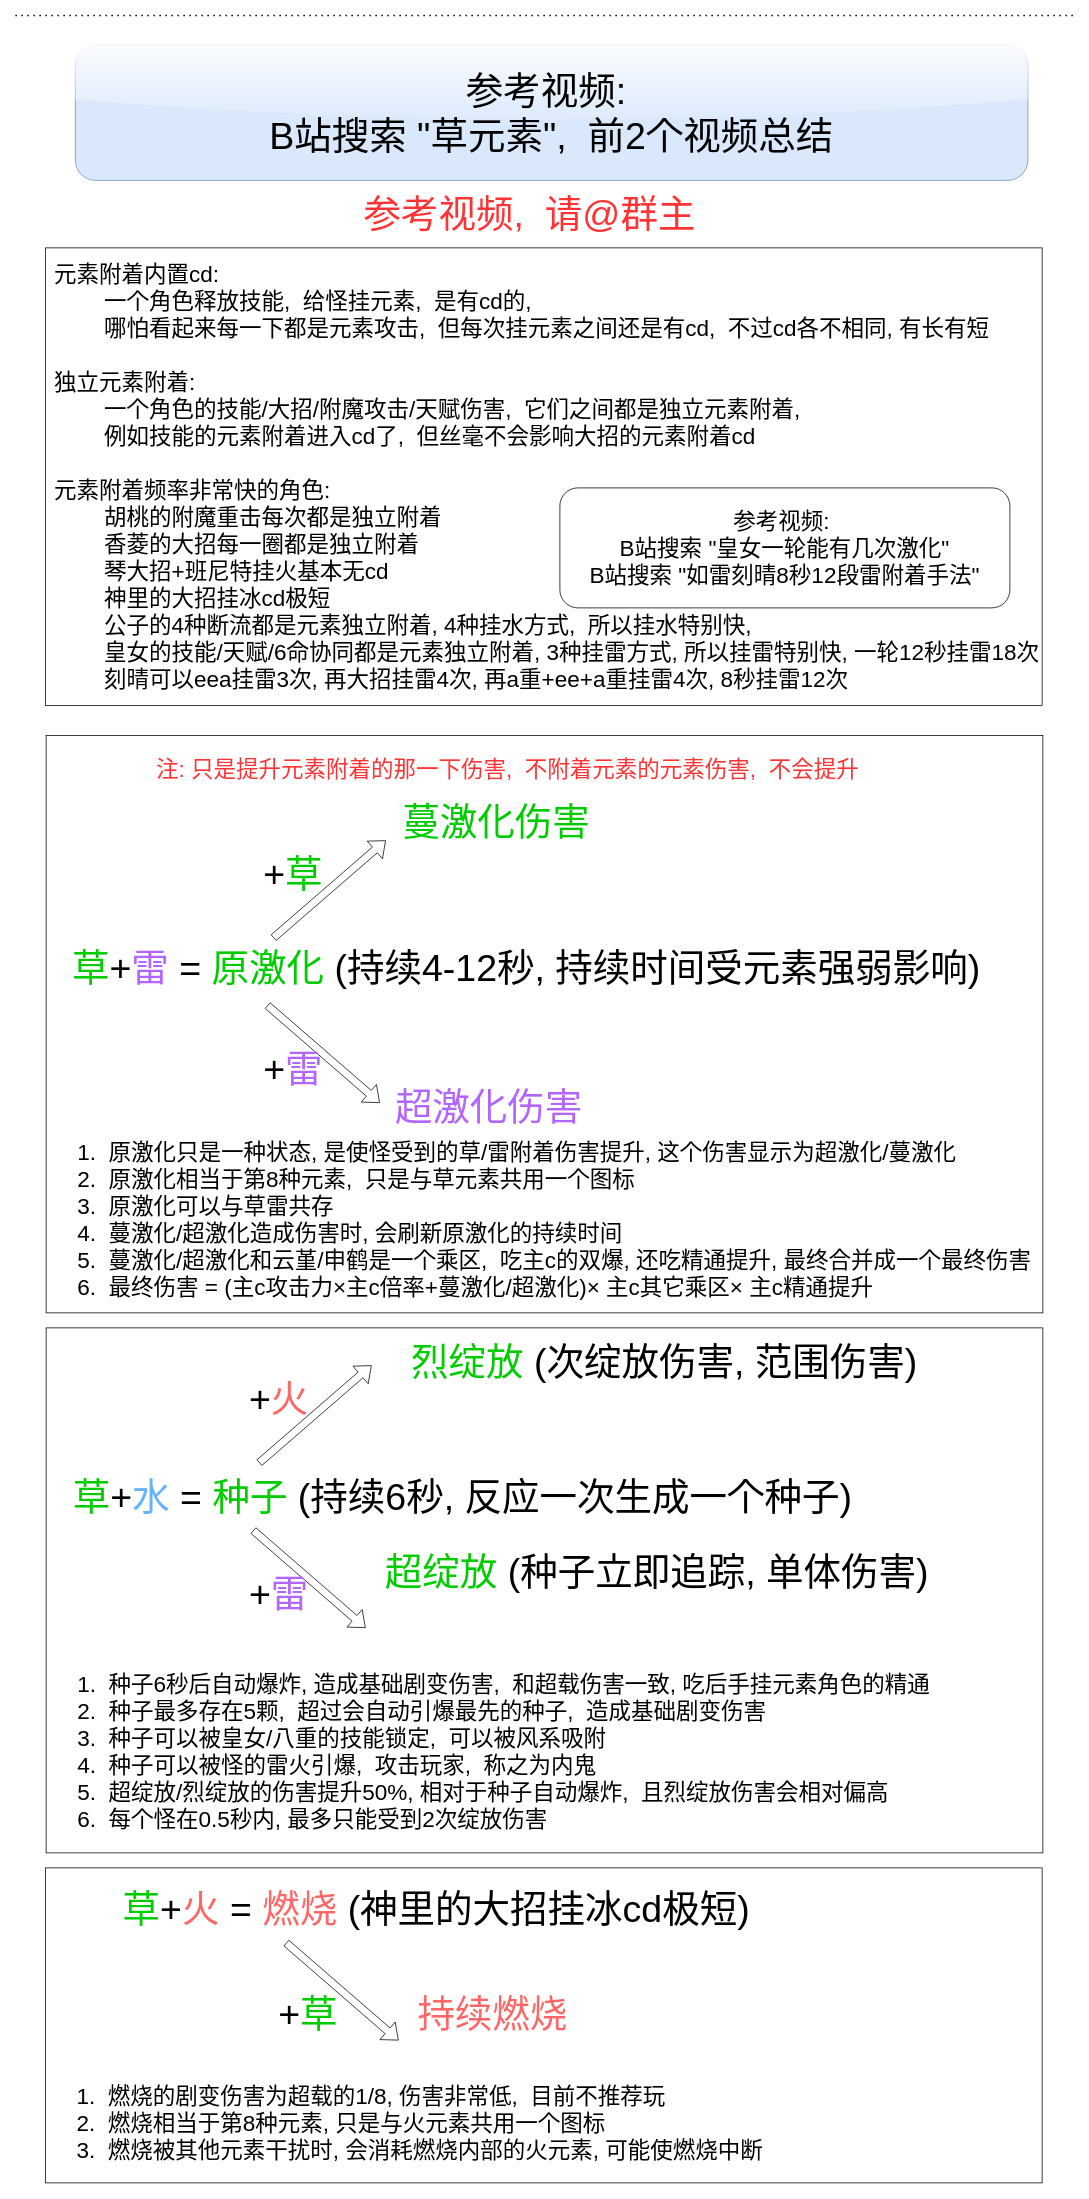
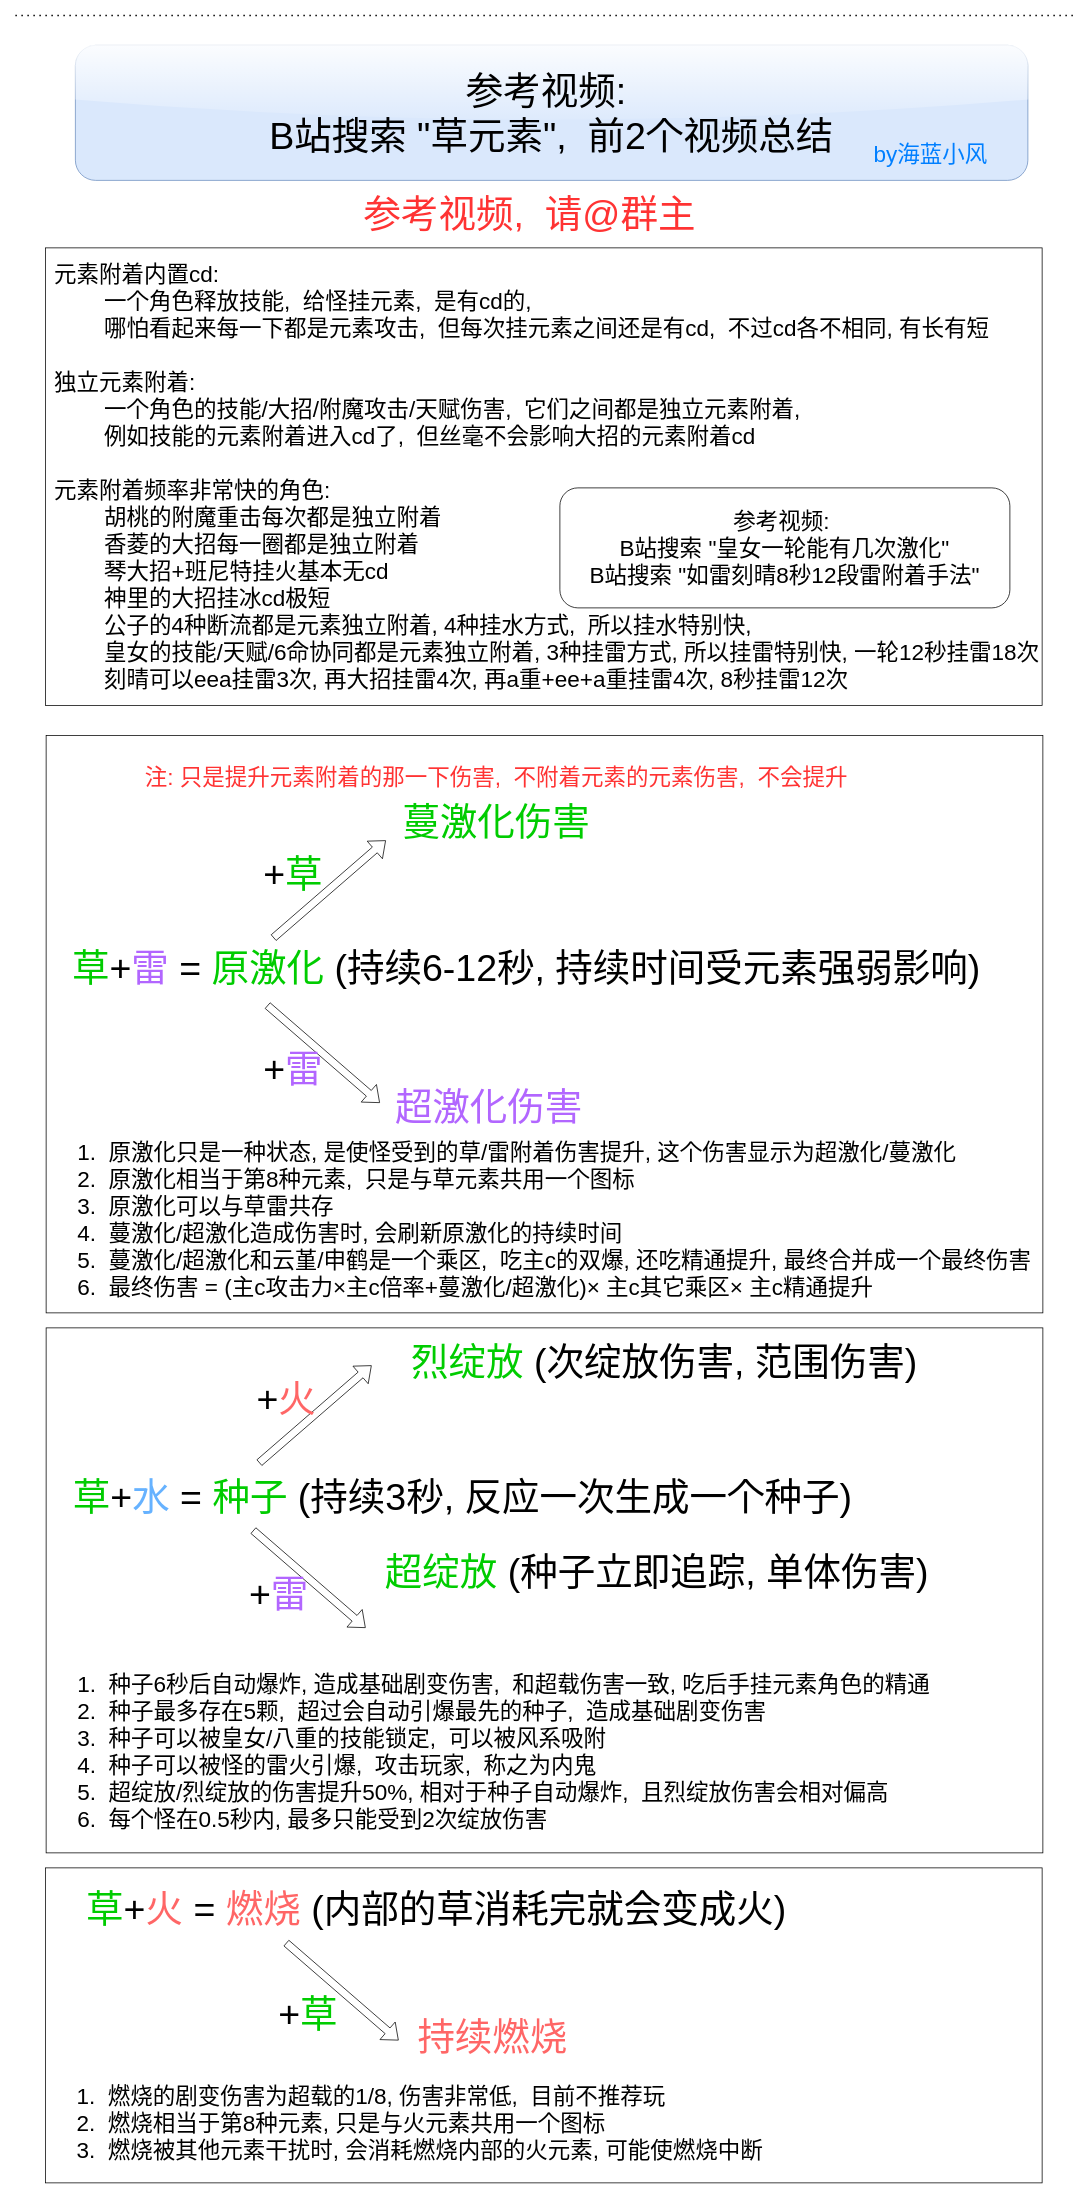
node "by海蓝小风": added
node "注: 只是提升元素附着的那一下伤害, 不附着元素的元素伤害, 不会提升": moved (507, 769) -> (496, 777)
node "草+雷 = 原激化 (持续4-12秒, 持续时间受元素强弱影响)": label "草+雷 = 原激化 (持续4-12秒, 持续时间受元素强弱影响)" -> "草+雷 = 原激化 (持续6-12秒, 持续时间受元素强弱影响)"
node "+火": moved (279, 1399) -> (286, 1399)
node "草+水 = 种子 (持续6秒, 反应一次生成一个种子)": label "草+水 = 种子 (持续6秒, 反应一次生成一个种子)" -> "草+水 = 种子 (持续3秒, 反应一次生成一个种子)"
node "草+火 = 燃烧 (神里的大招挂冰cd极短)": label "草+火 = 燃烧 (神里的大招挂冰cd极短)" -> "草+火 = 燃烧 (内部的草消耗完就会变成火)"
node "持续燃烧": moved (492, 2014) -> (492, 2037)
